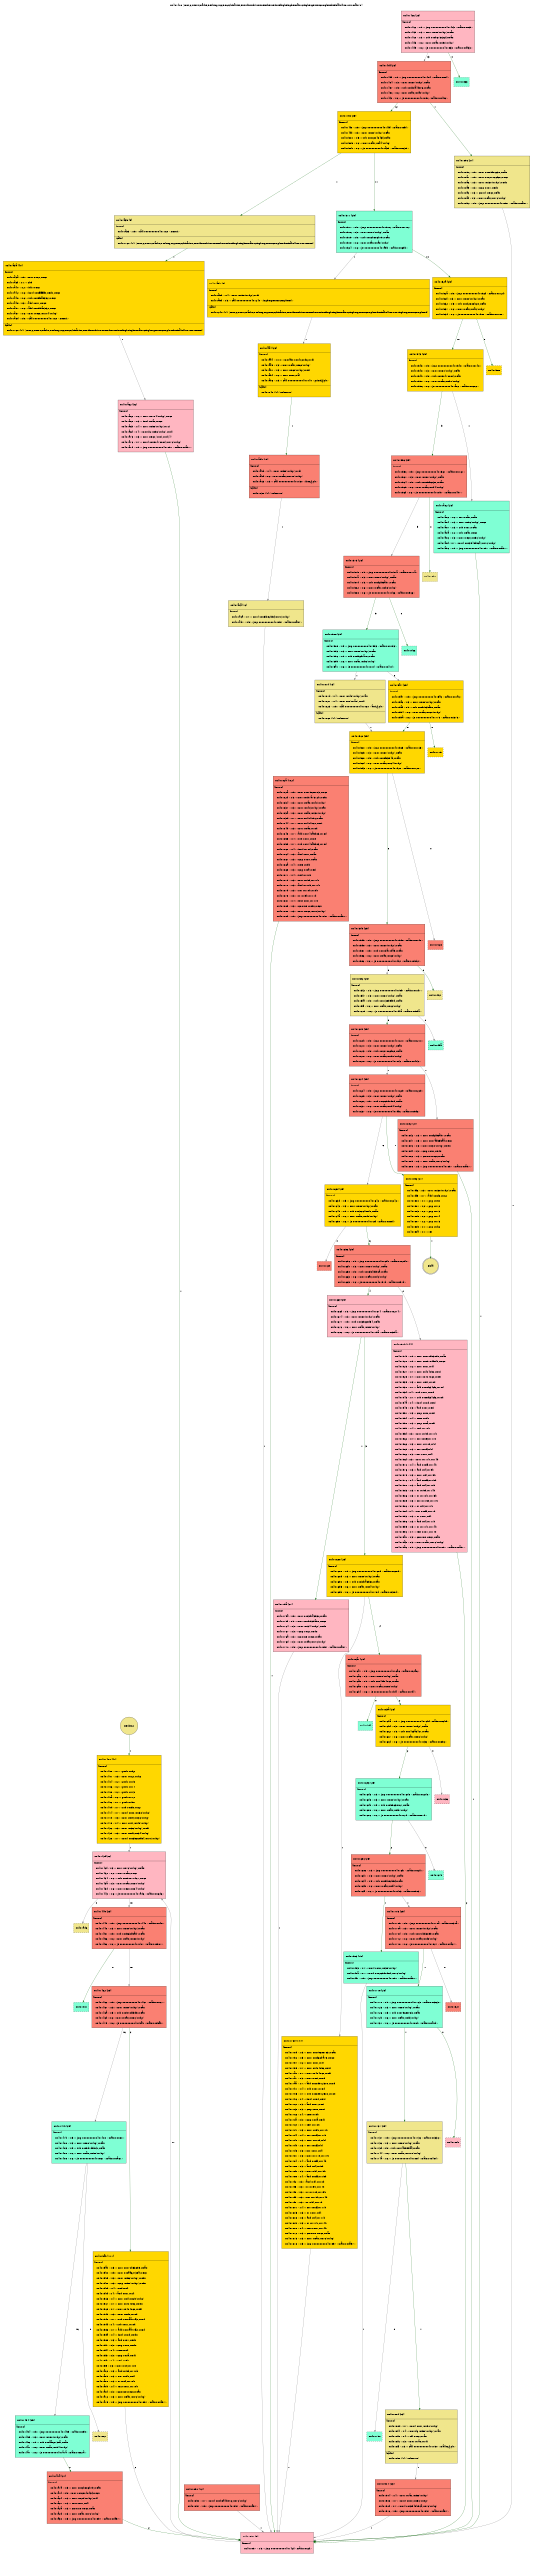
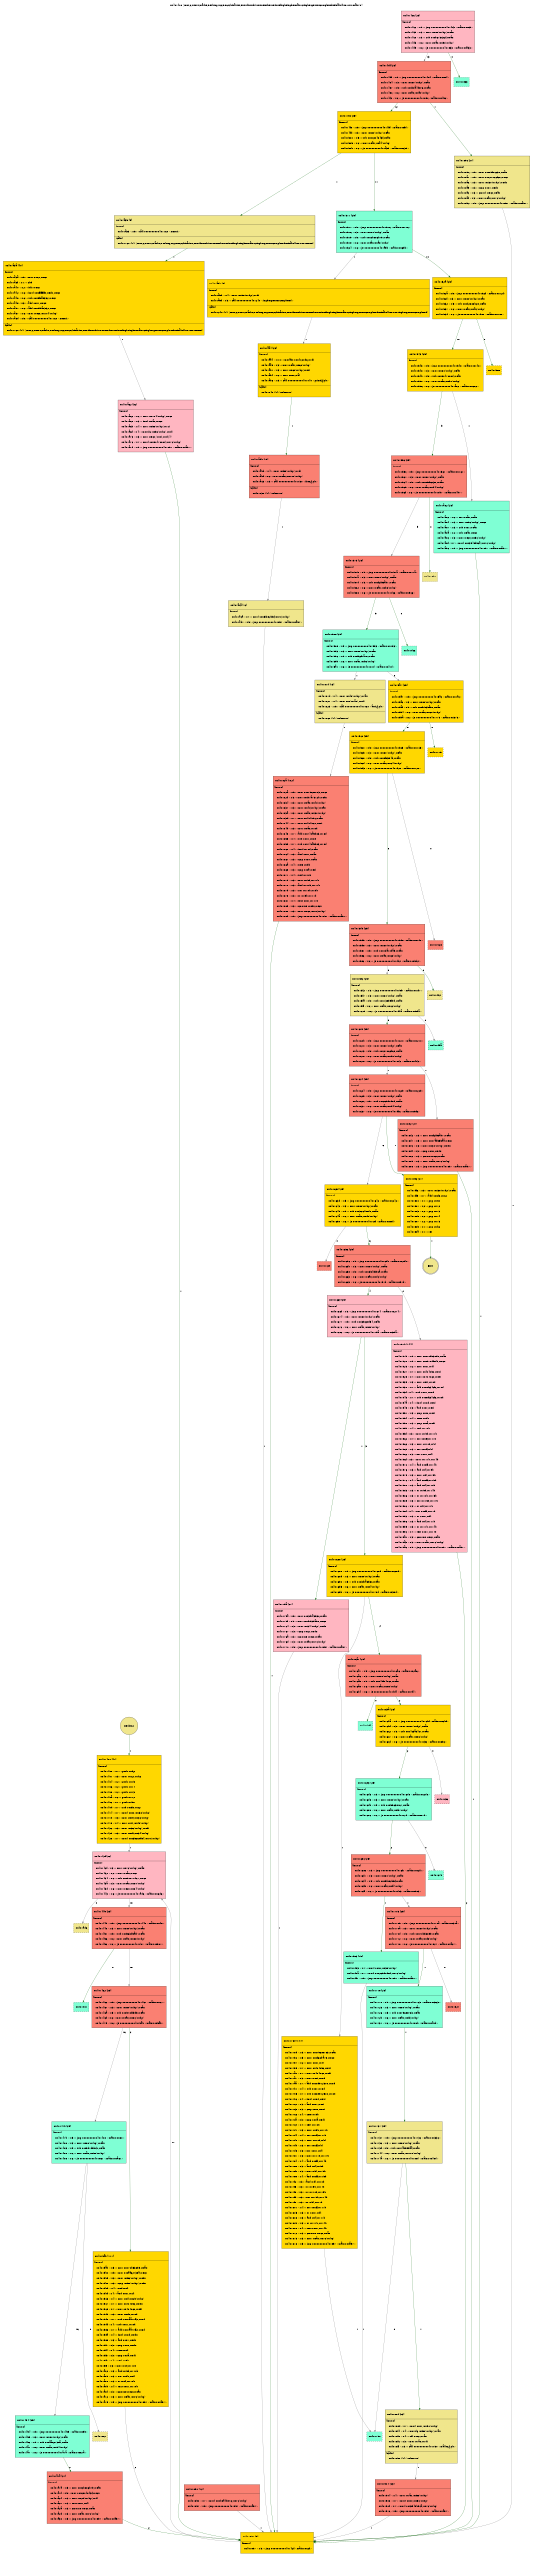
edge "0x40181d [13]" -> "0x4015c0 [25]": now "0x40181d [13]" -> "0x40182a [102]"
node "Final": label "Final" -> "Exit"
node "0x401e0b": removed
edge "0x40178d [144]" -> "0x401e97 [5]": now "0x40178d [144]" -> "0x401750"
node "0x401e97 [5]": fillcolor lightpink -> gold
